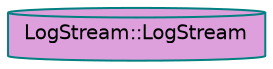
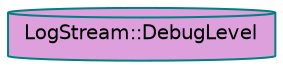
node "LogStream::LogStream": label "LogStream::LogStream" -> "LogStream::DebugLevel"
